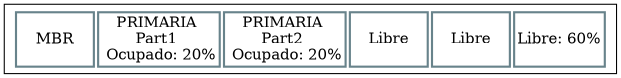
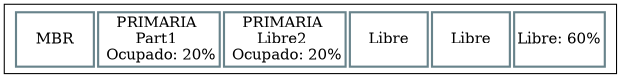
node "MBR": text "Part2" -> "Libre2"
